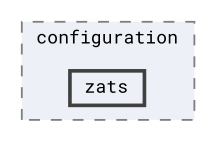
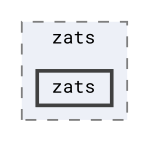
cluster "configuration": label "configuration" -> "zats"
